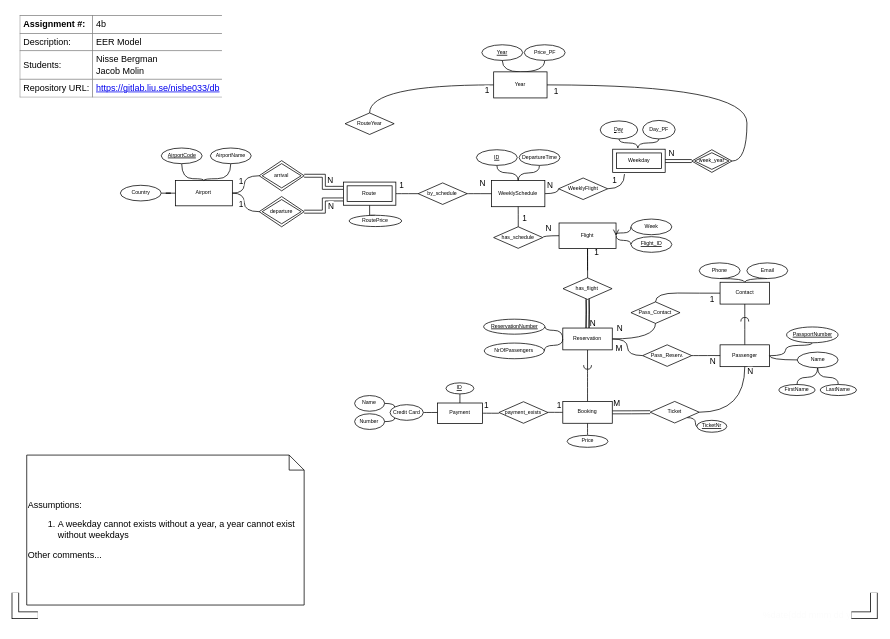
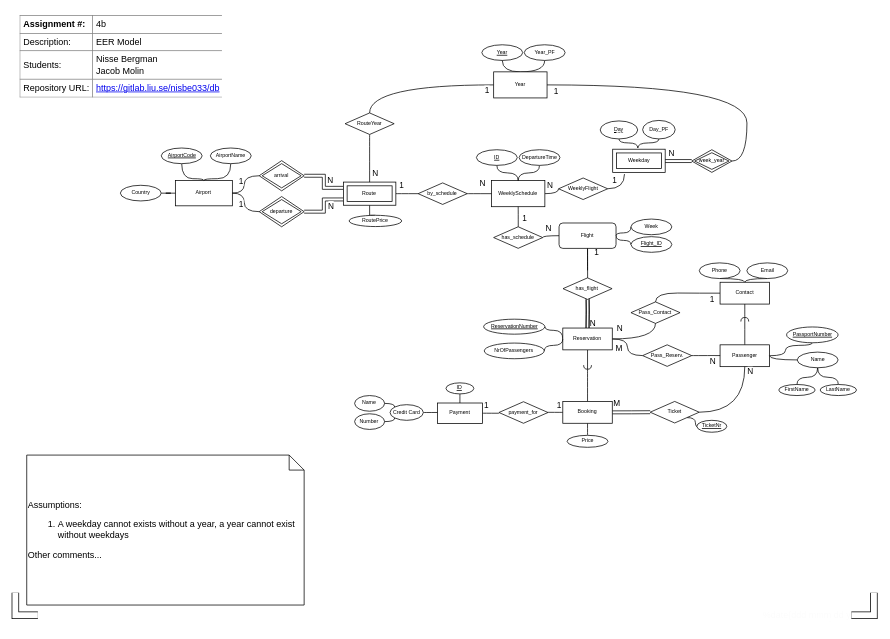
node "Price_PF": label "Price_PF" -> "Year_PF"
edge "RouteYear" -- "Route": added, label "N"
edge "Week" -> "Flight": arrowhead open -> none
node "Flight": shape rectangle -> rounded rectangle
node "payment_exists": label "payment_exists" -> "payment_for"
